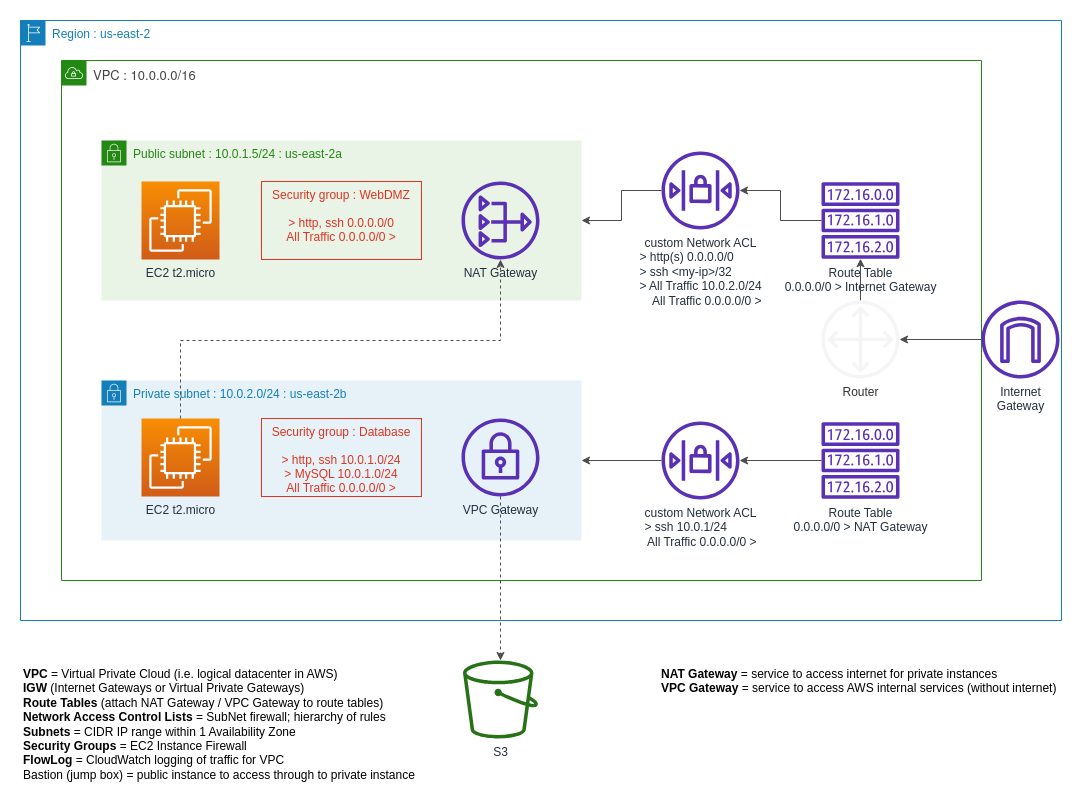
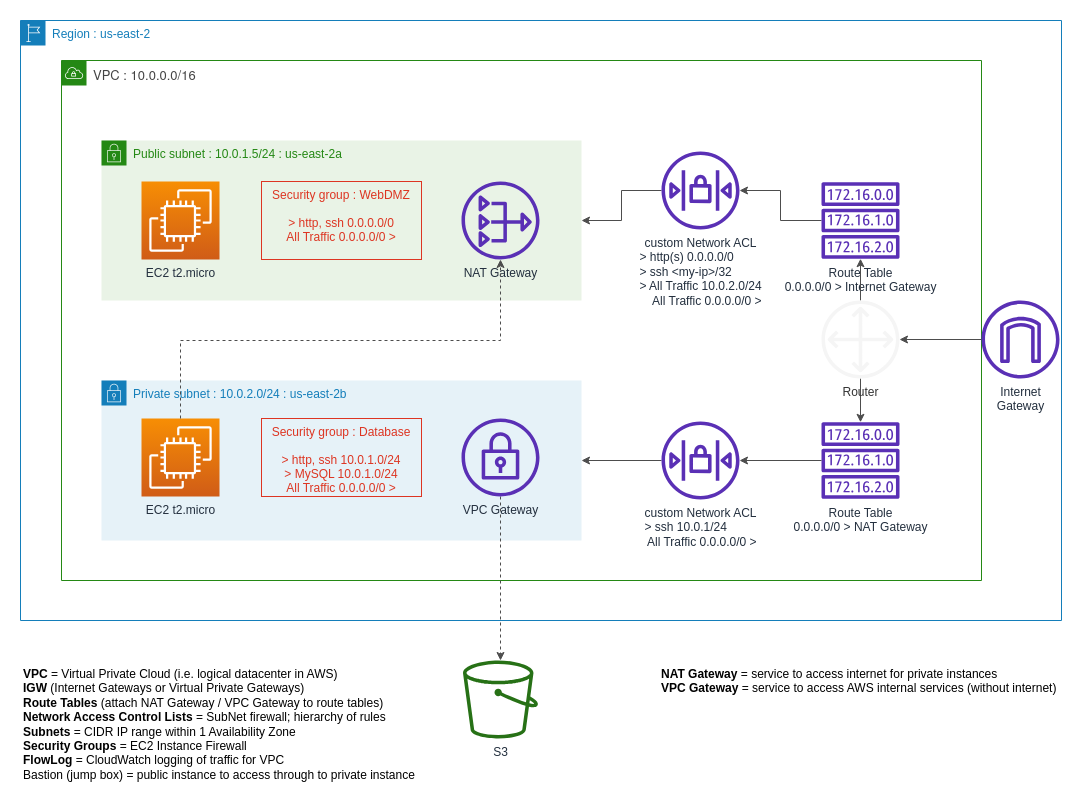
edge "Router" -> "Route Table 0.0.0.0/0 > NAT Gateway": added
